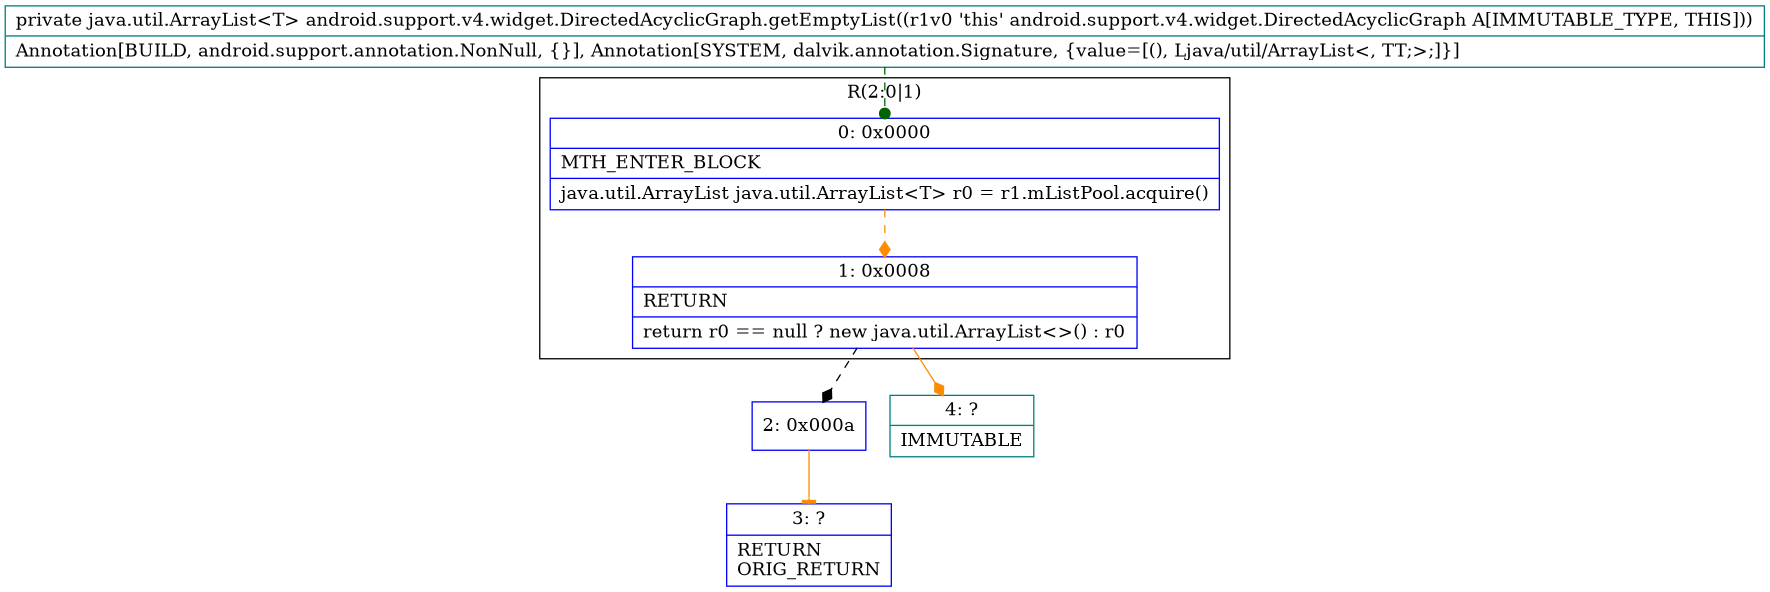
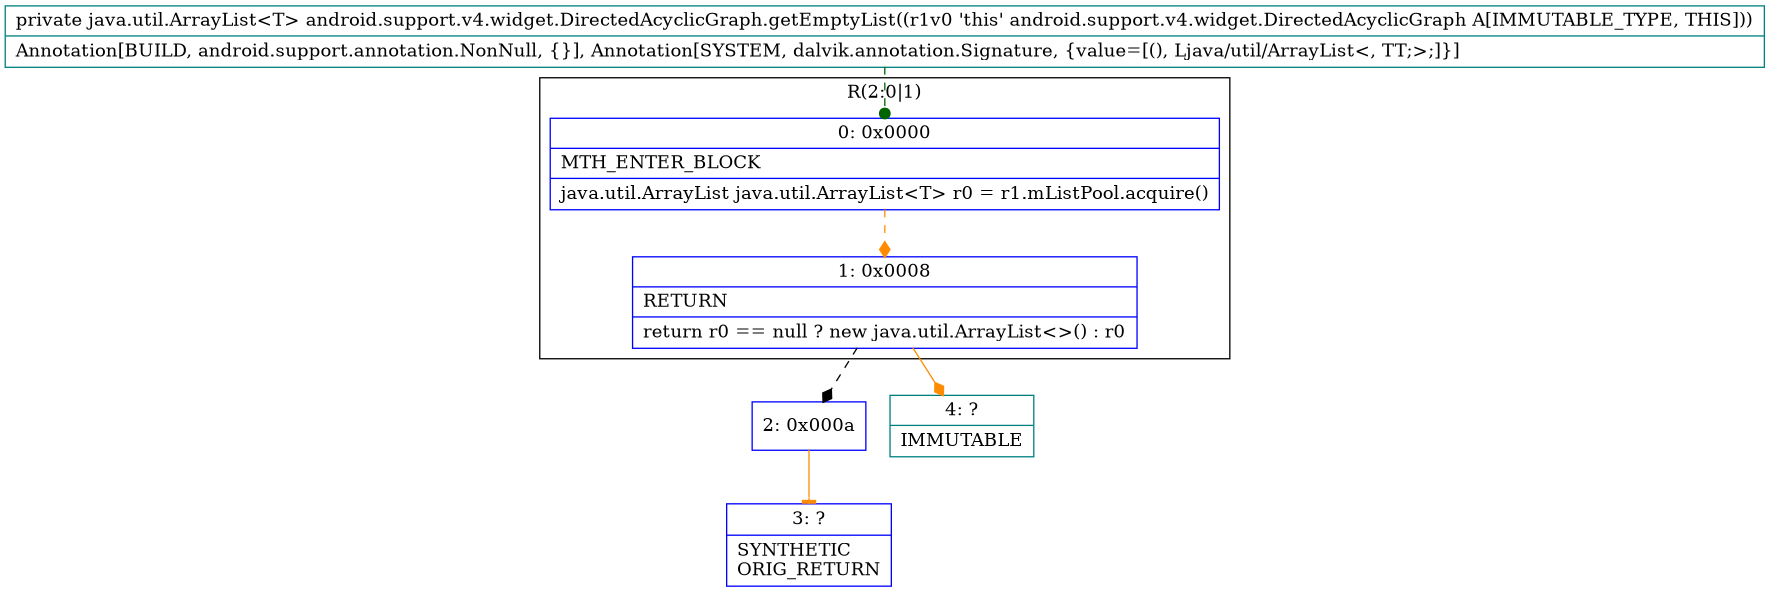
node "3: ?": text "RETURN" -> "SYNTHETIC"
